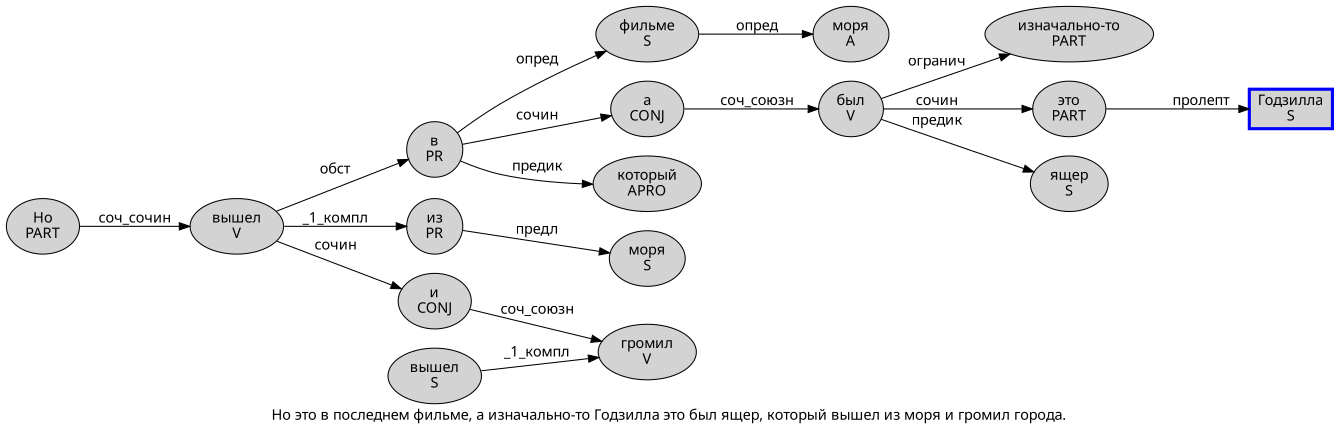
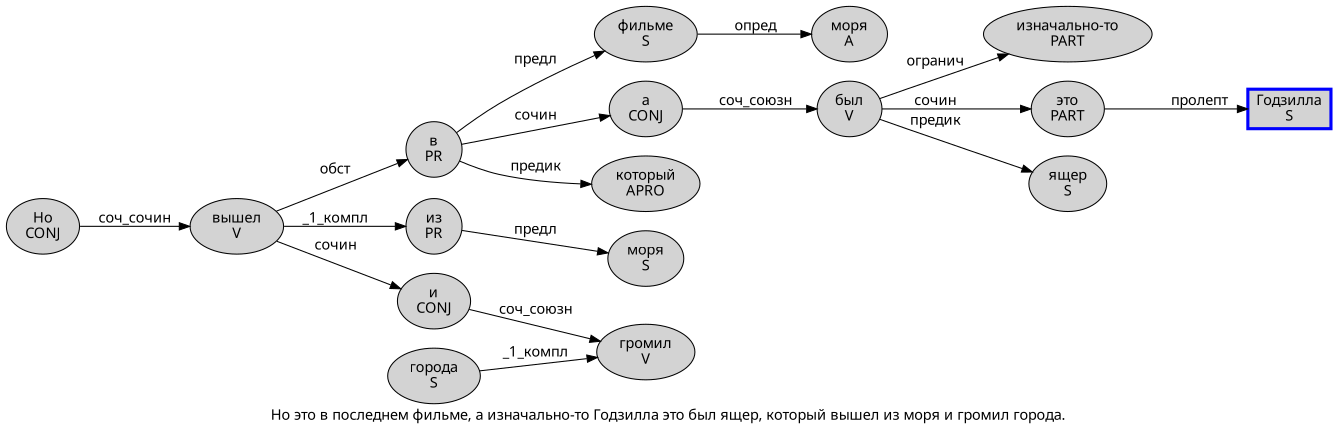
edge "в PR" -> "фильме S": label "опред" -> "предл"
node "Но PART": label "Но PART" -> "Но CONJ"
node "вышел S": label "вышел S" -> "города S"
